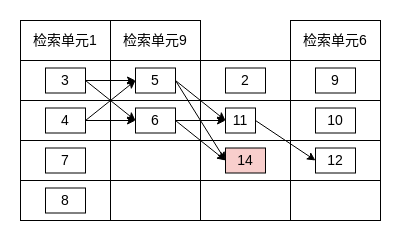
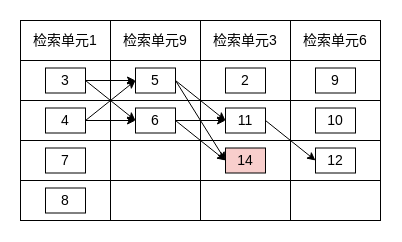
node "检索单元3": added
node "11": size 30x25 -> 40x25
